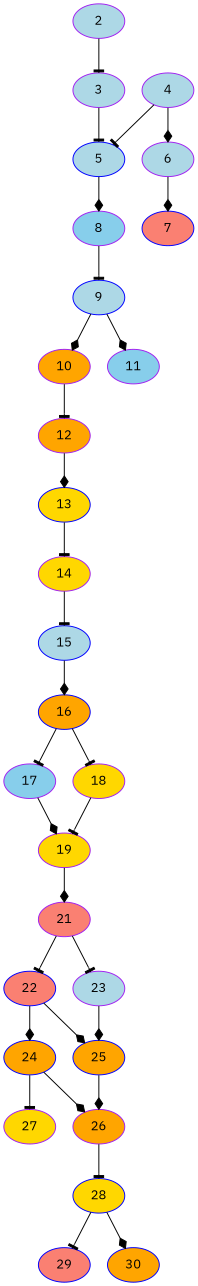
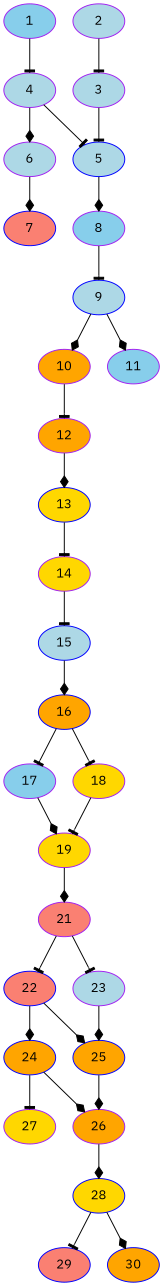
node "1": added
edge "26" -> "28": arrowhead tee -> diamond
